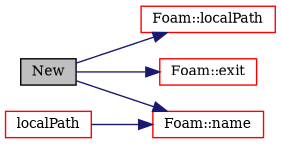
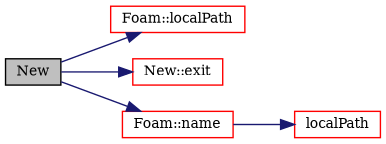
node "Foam::exit": label "Foam::exit" -> "New::exit"
edge "localPath" -> "Foam::name": reversed
